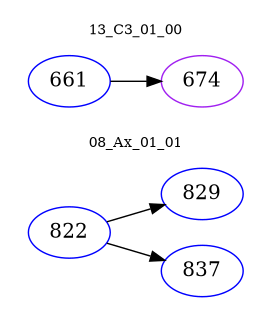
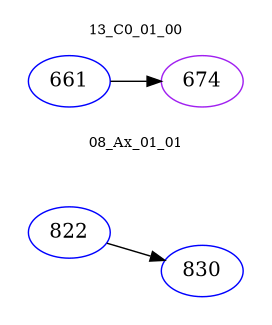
cluster "13_C3_01_00": label "13_C3_01_00" -> "13_C0_01_00"
node "829": removed
node "837": label "837" -> "830"
